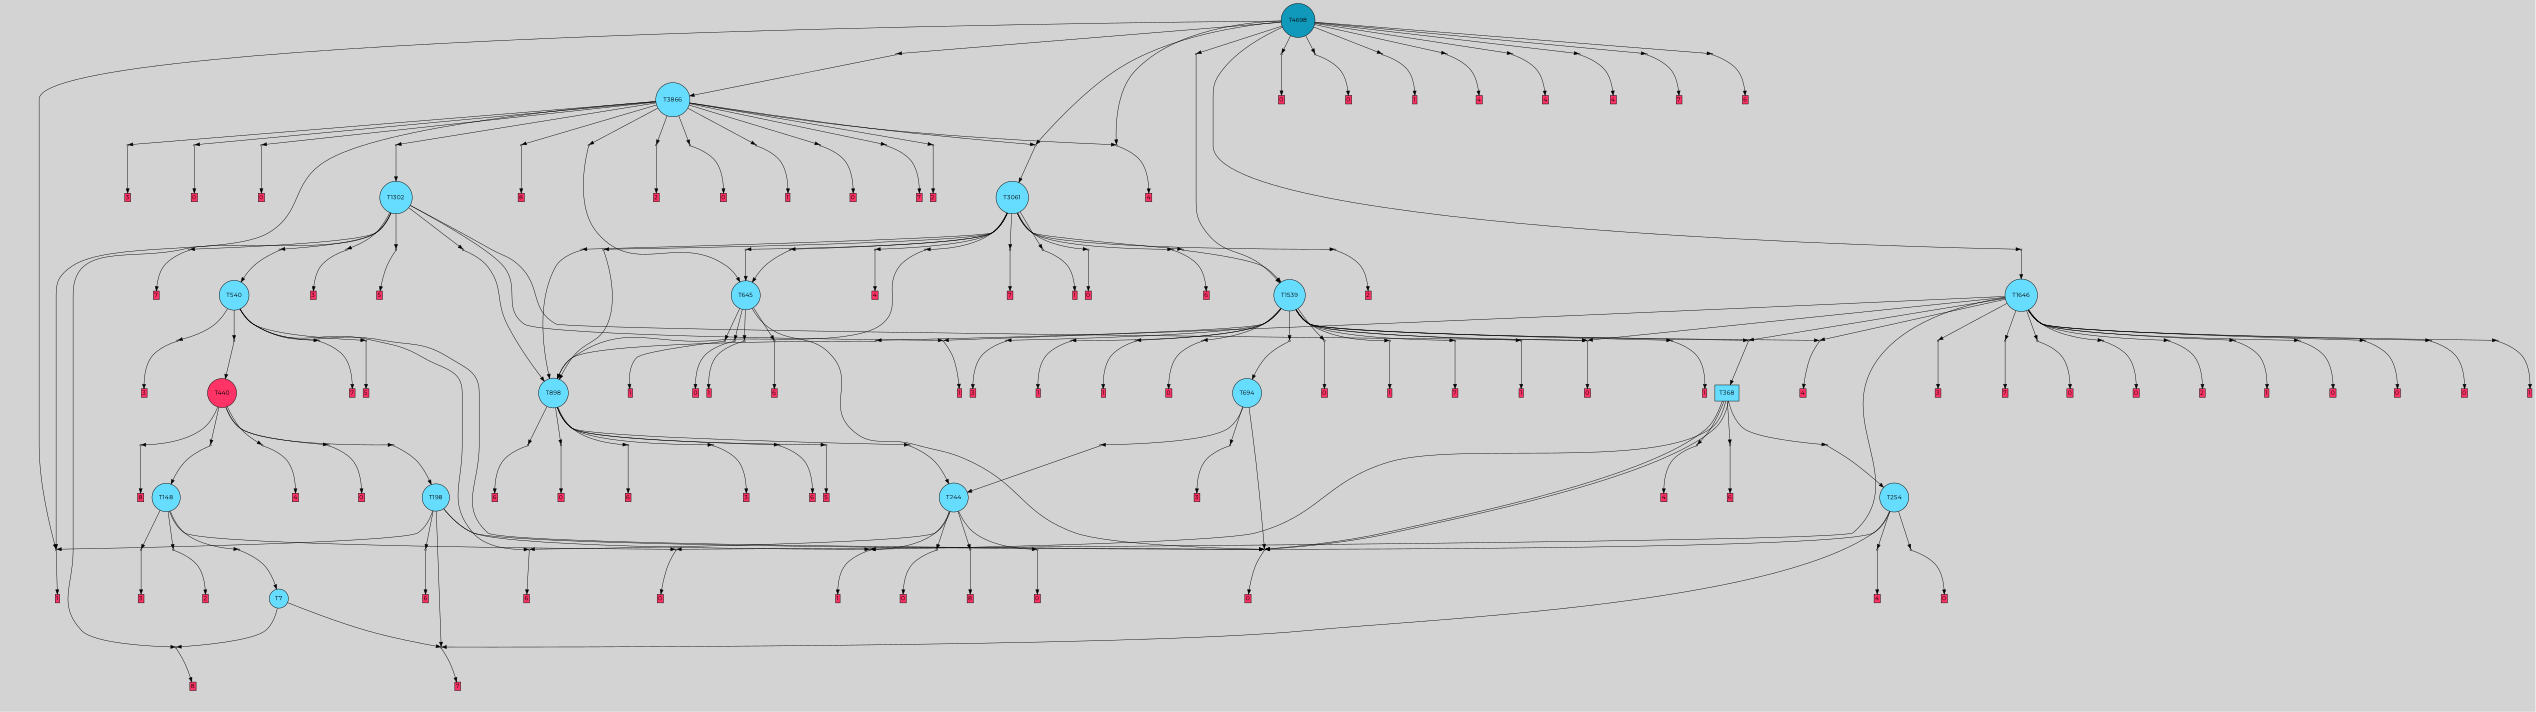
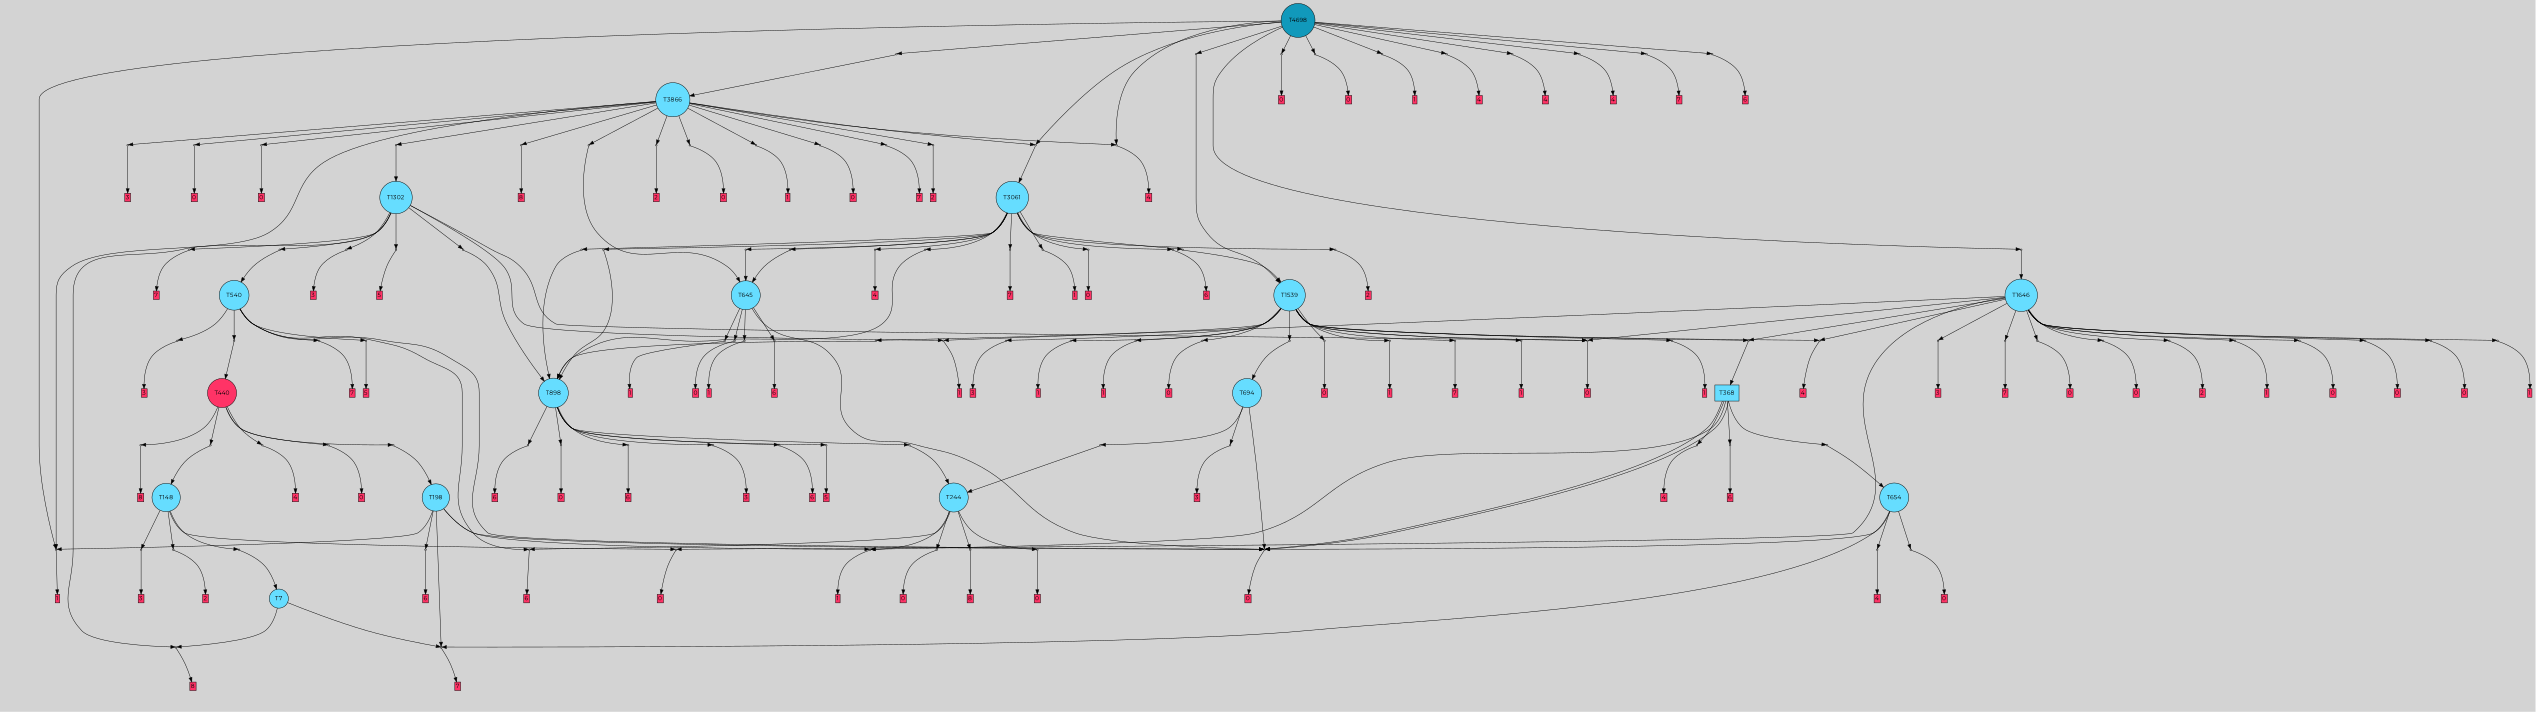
node "T254": label "T254" -> "T654"
